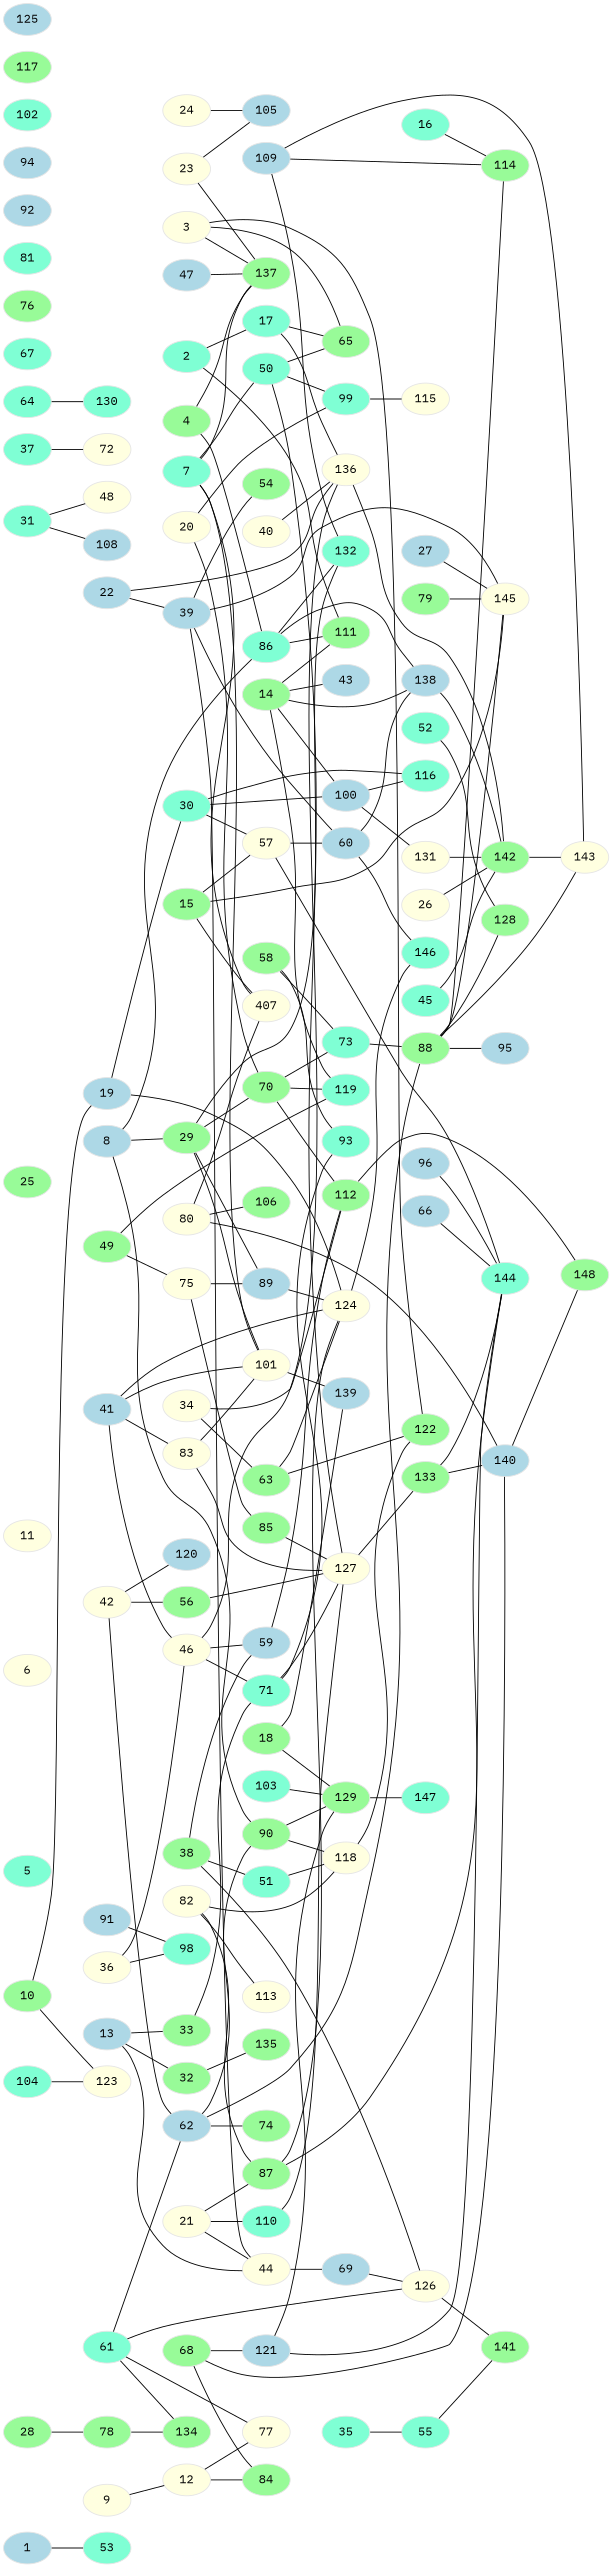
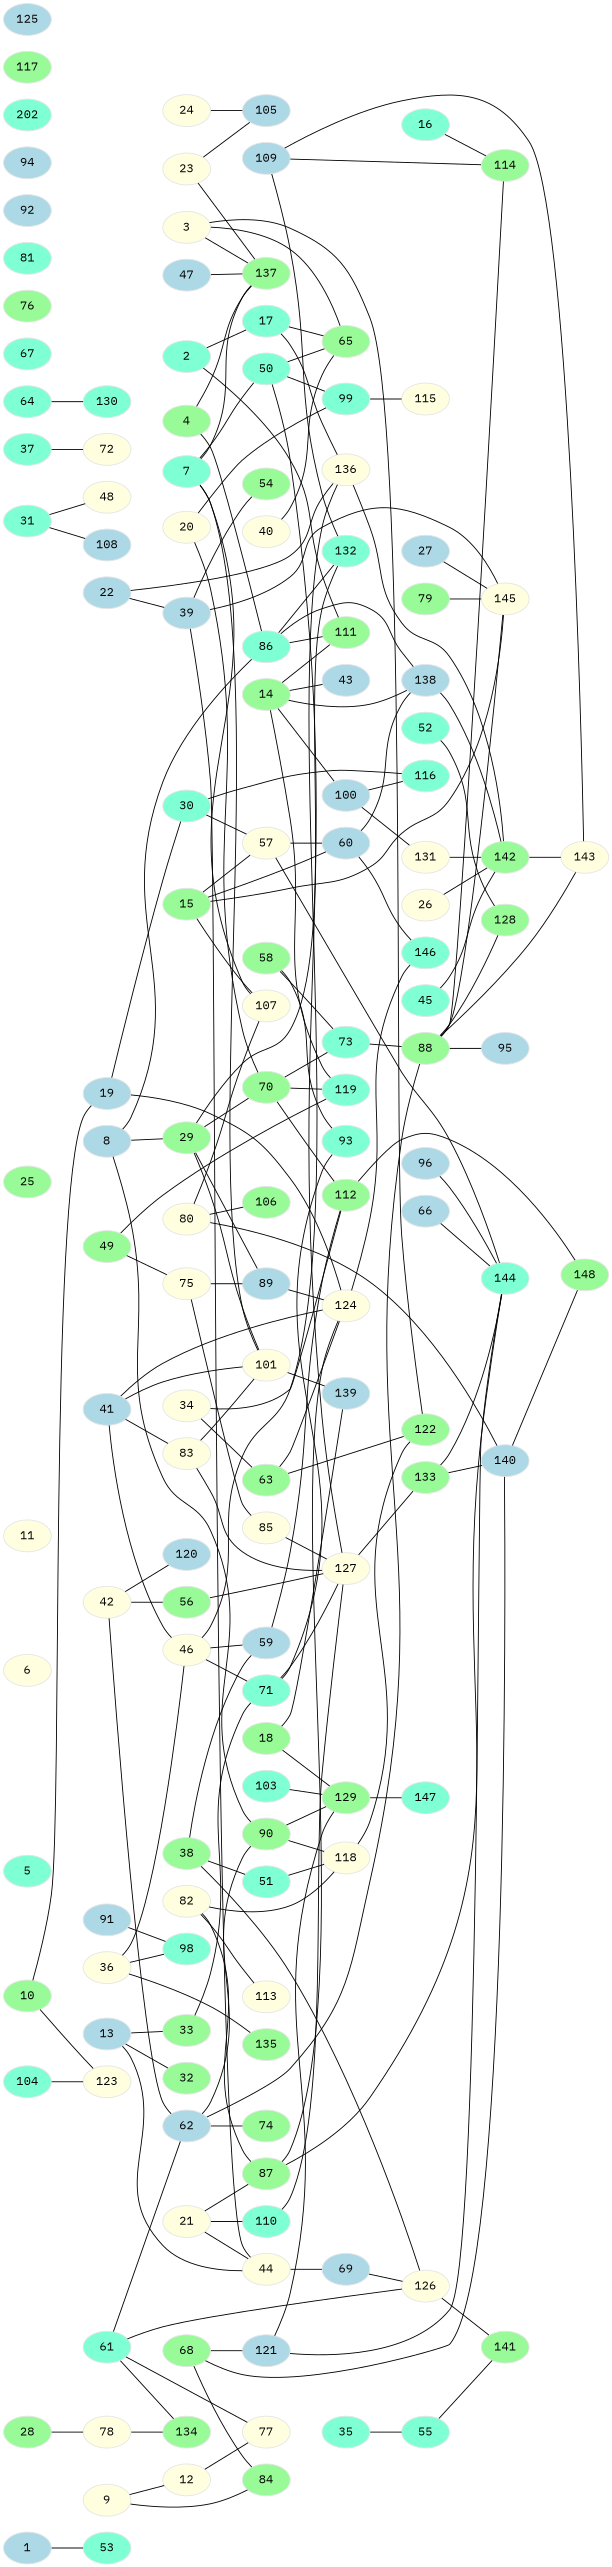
node "102": label "102" -> "202"
edge "136" -- "40": now "65" -- "40"
edge "39" -- "60": now "15" -- "60"
edge "100" -- "30": removed
node "407": label "407" -> "107"
node "85": fillcolor palegreen -> lightyellow
edge "135" -- "32": now "135" -- "36"
node "78": fillcolor palegreen -> lightyellow
edge "12" -- "84": now "9" -- "84"
